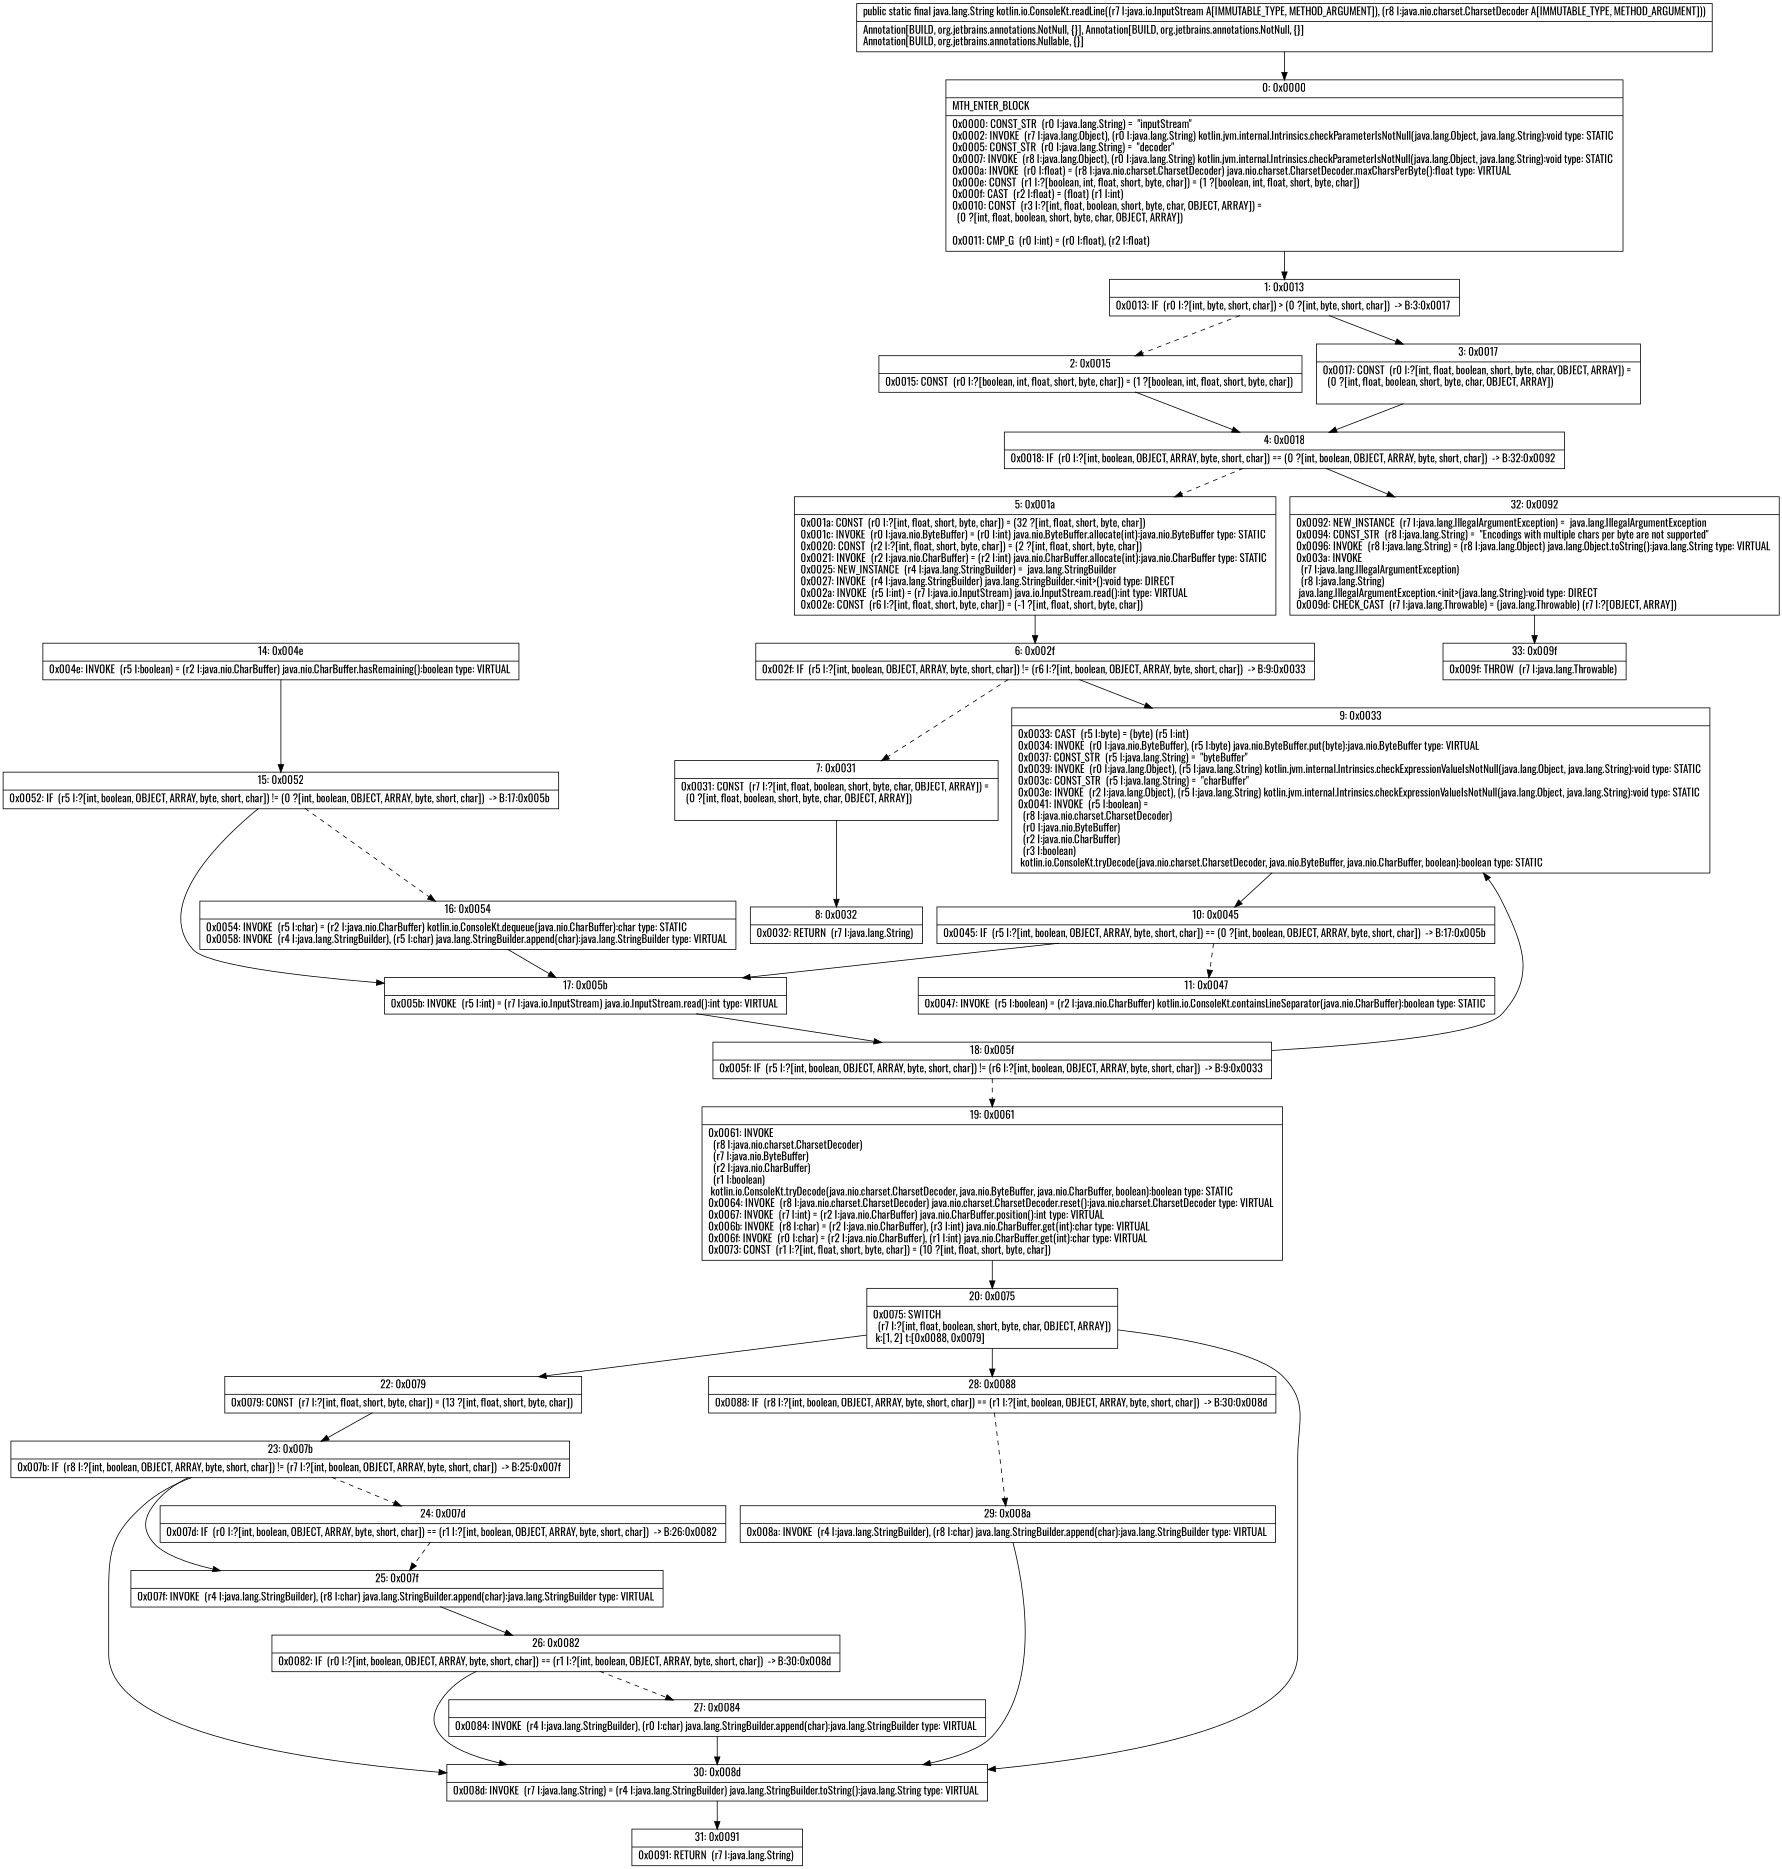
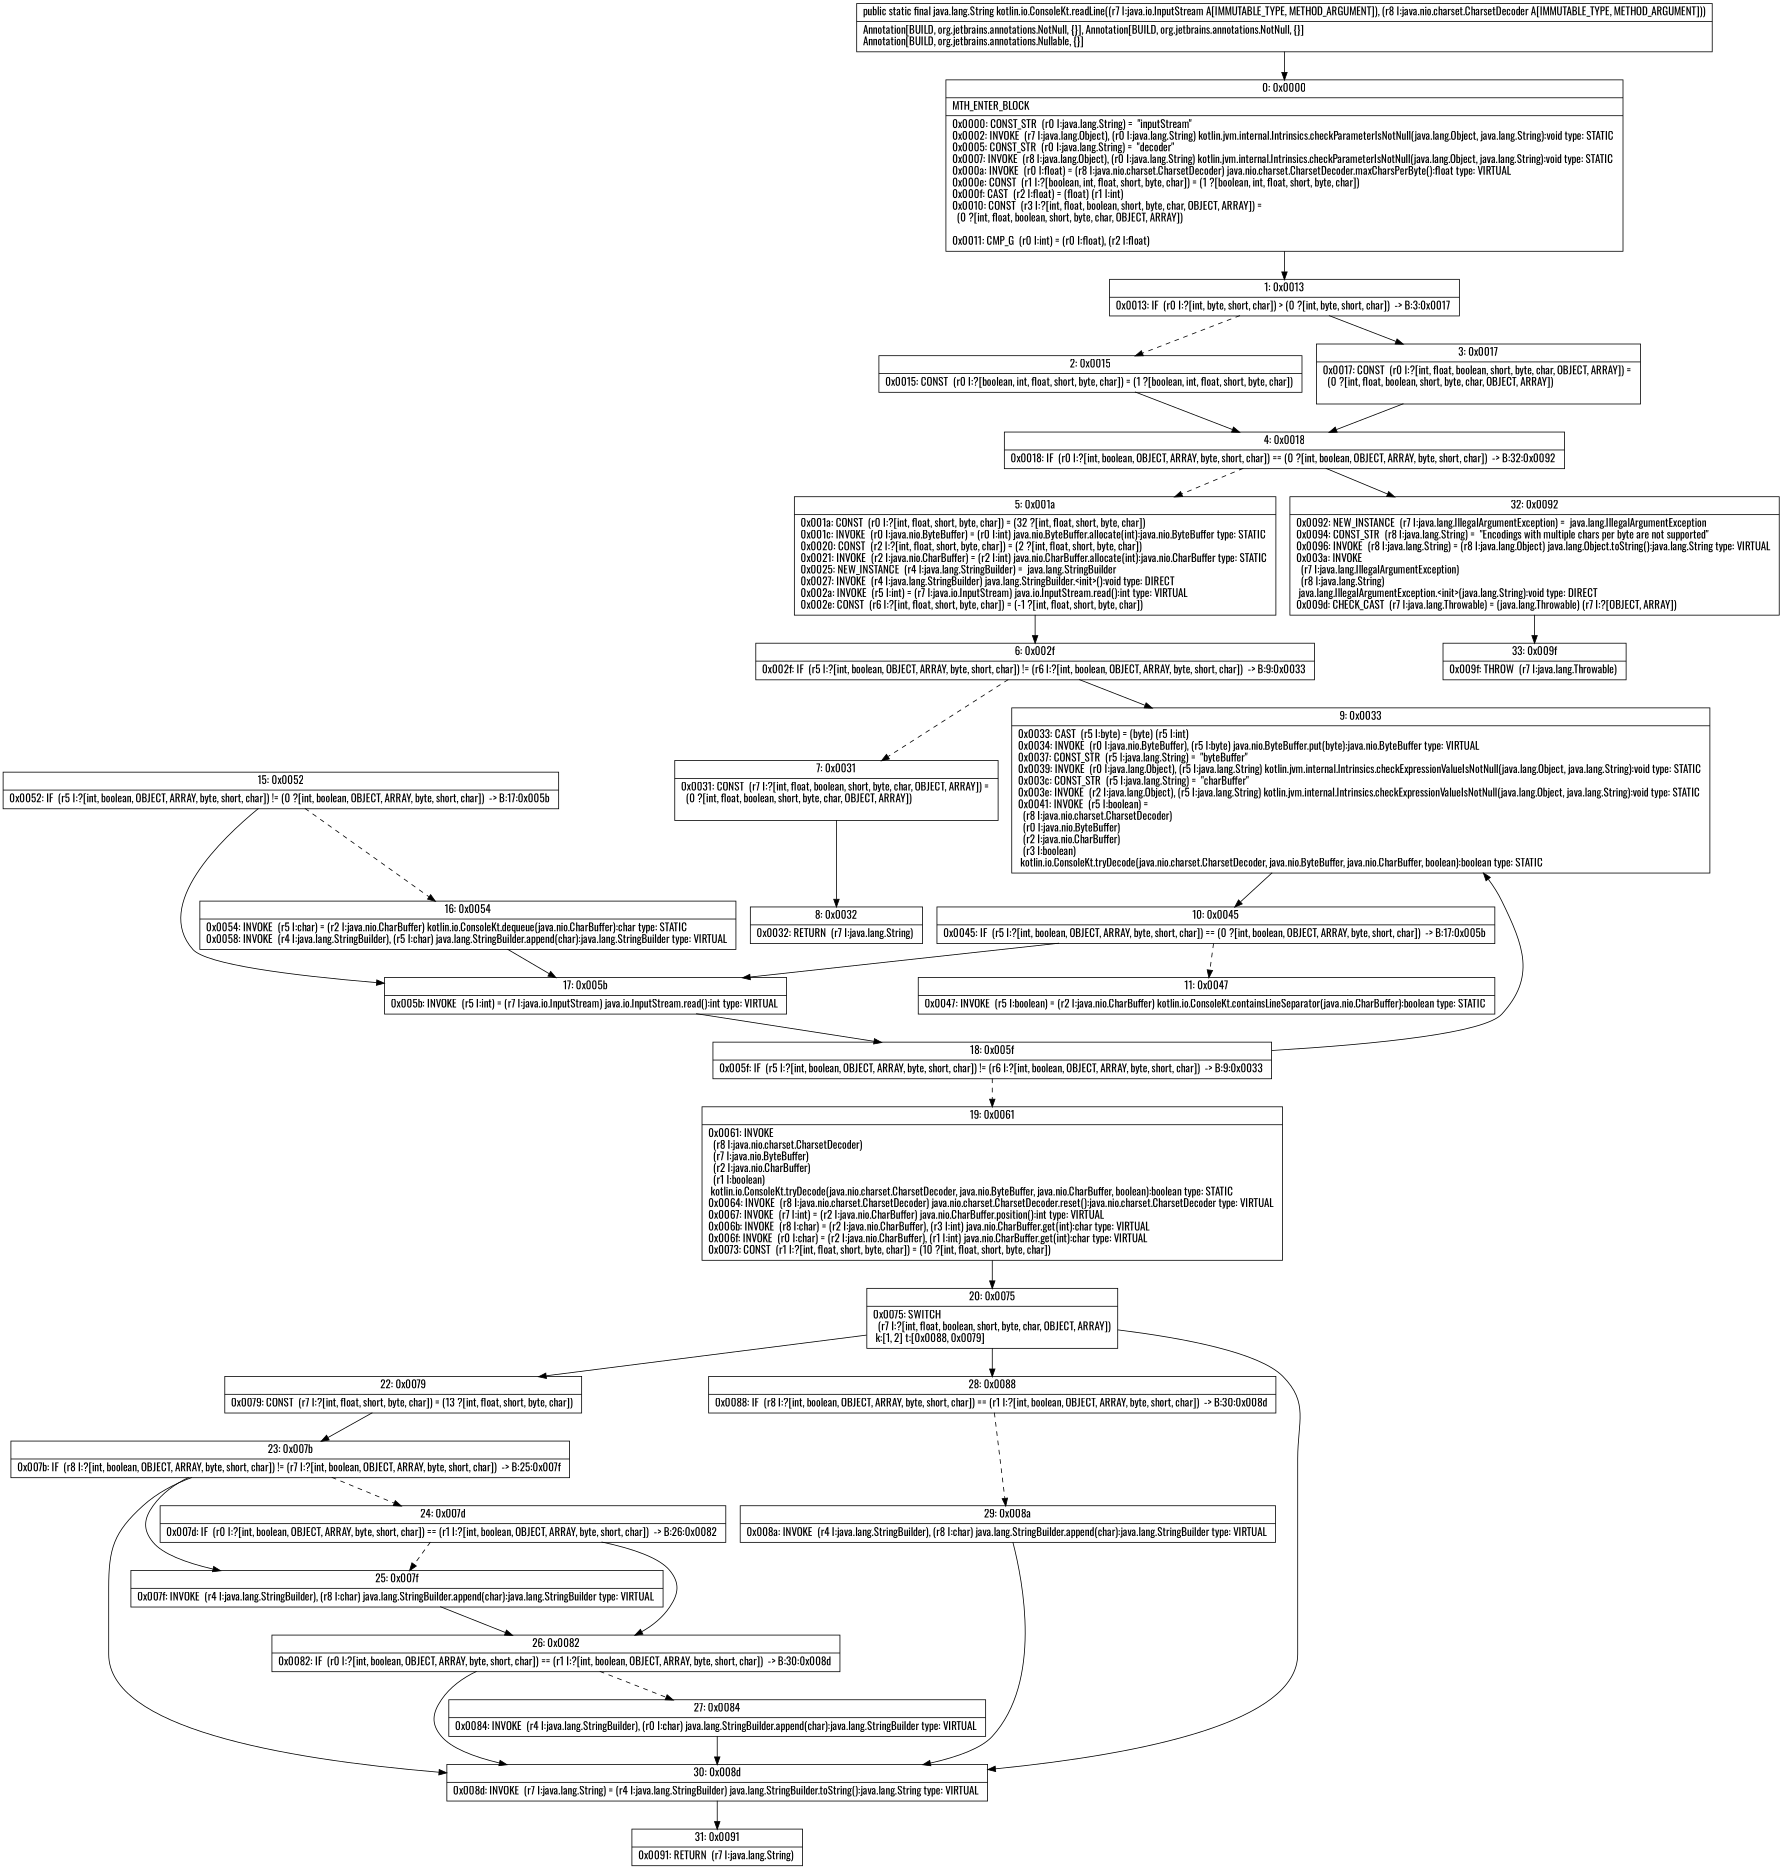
node "14: 0x004e": removed
edge "24: 0x007d" -> "26: 0x0082": added
